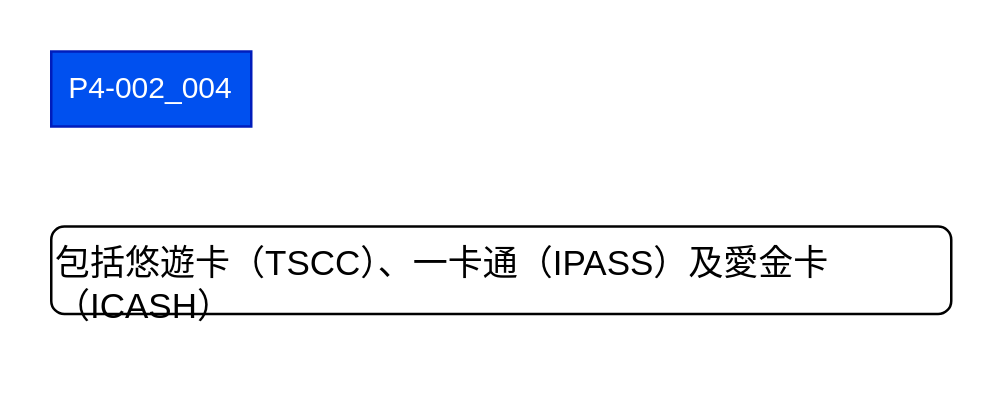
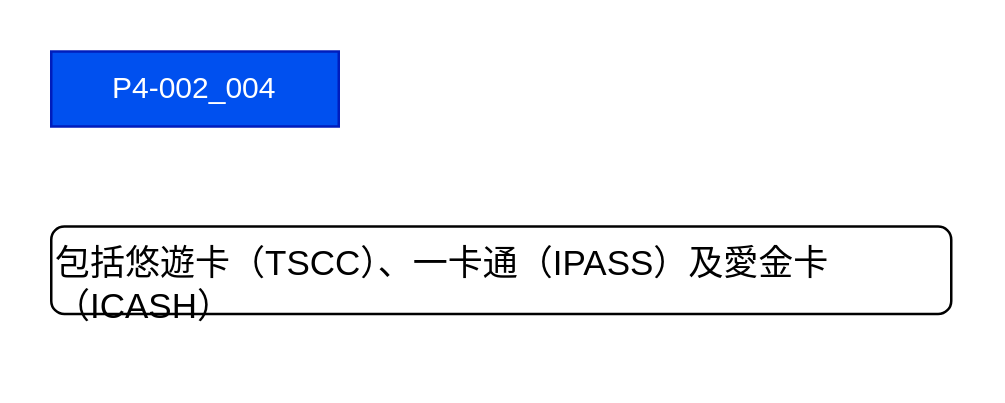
node "P4-002_004": size 200x75 -> 288x75
